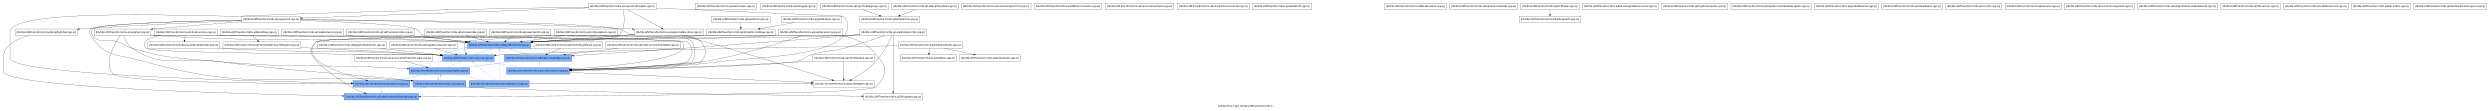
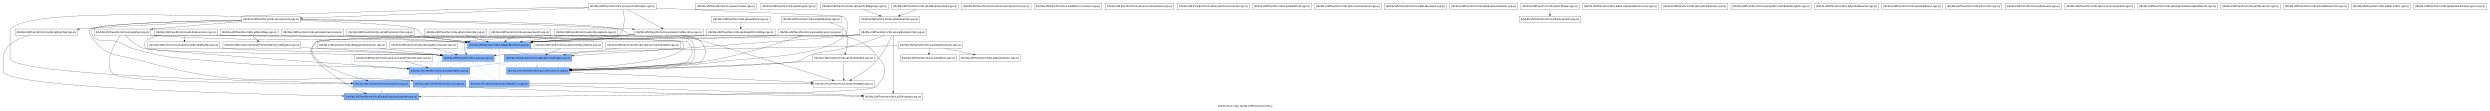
node "{lib/libLLVMTransformUtils.a(InstructionNamer.cpp.o)}": added
edge "{lib/libLLVMTransformUtils.a(SplitModule.cpp.o)}" -> "{lib/libLLVMTransformUtils.a(LibCallsShrinkWrap.cpp.o)}": now "{lib/libLLVMTransformUtils.a(SplitModule.cpp.o)}" -> "{lib/libLLVMTransformUtils.a(CloneModule.cpp.o)}"
edge "{lib/libLLVMTransformUtils.a(CloneFunction.cpp.o)}" -> "{lib/libLLVMTransformUtils.a(BreakCriticalEdges.cpp.o)}": reversed
edge "{lib/libLLVMTransformUtils.a(LoopPeel.cpp.o)}" -> "{lib/libLLVMTransformUtils.a(LCSSA.cpp.o)}": now "{lib/libLLVMTransformUtils.a(LoopPeel.cpp.o)}" -> "{lib/libLLVMTransformUtils.a(LoopSimplify.cpp.o)}"
edge "{lib/libLLVMTransformUtils.a(SimplifyCFG.cpp.o)}" -> "{lib/libLLVMTransformUtils.a(SSAUpdater.cpp.o)}": added
